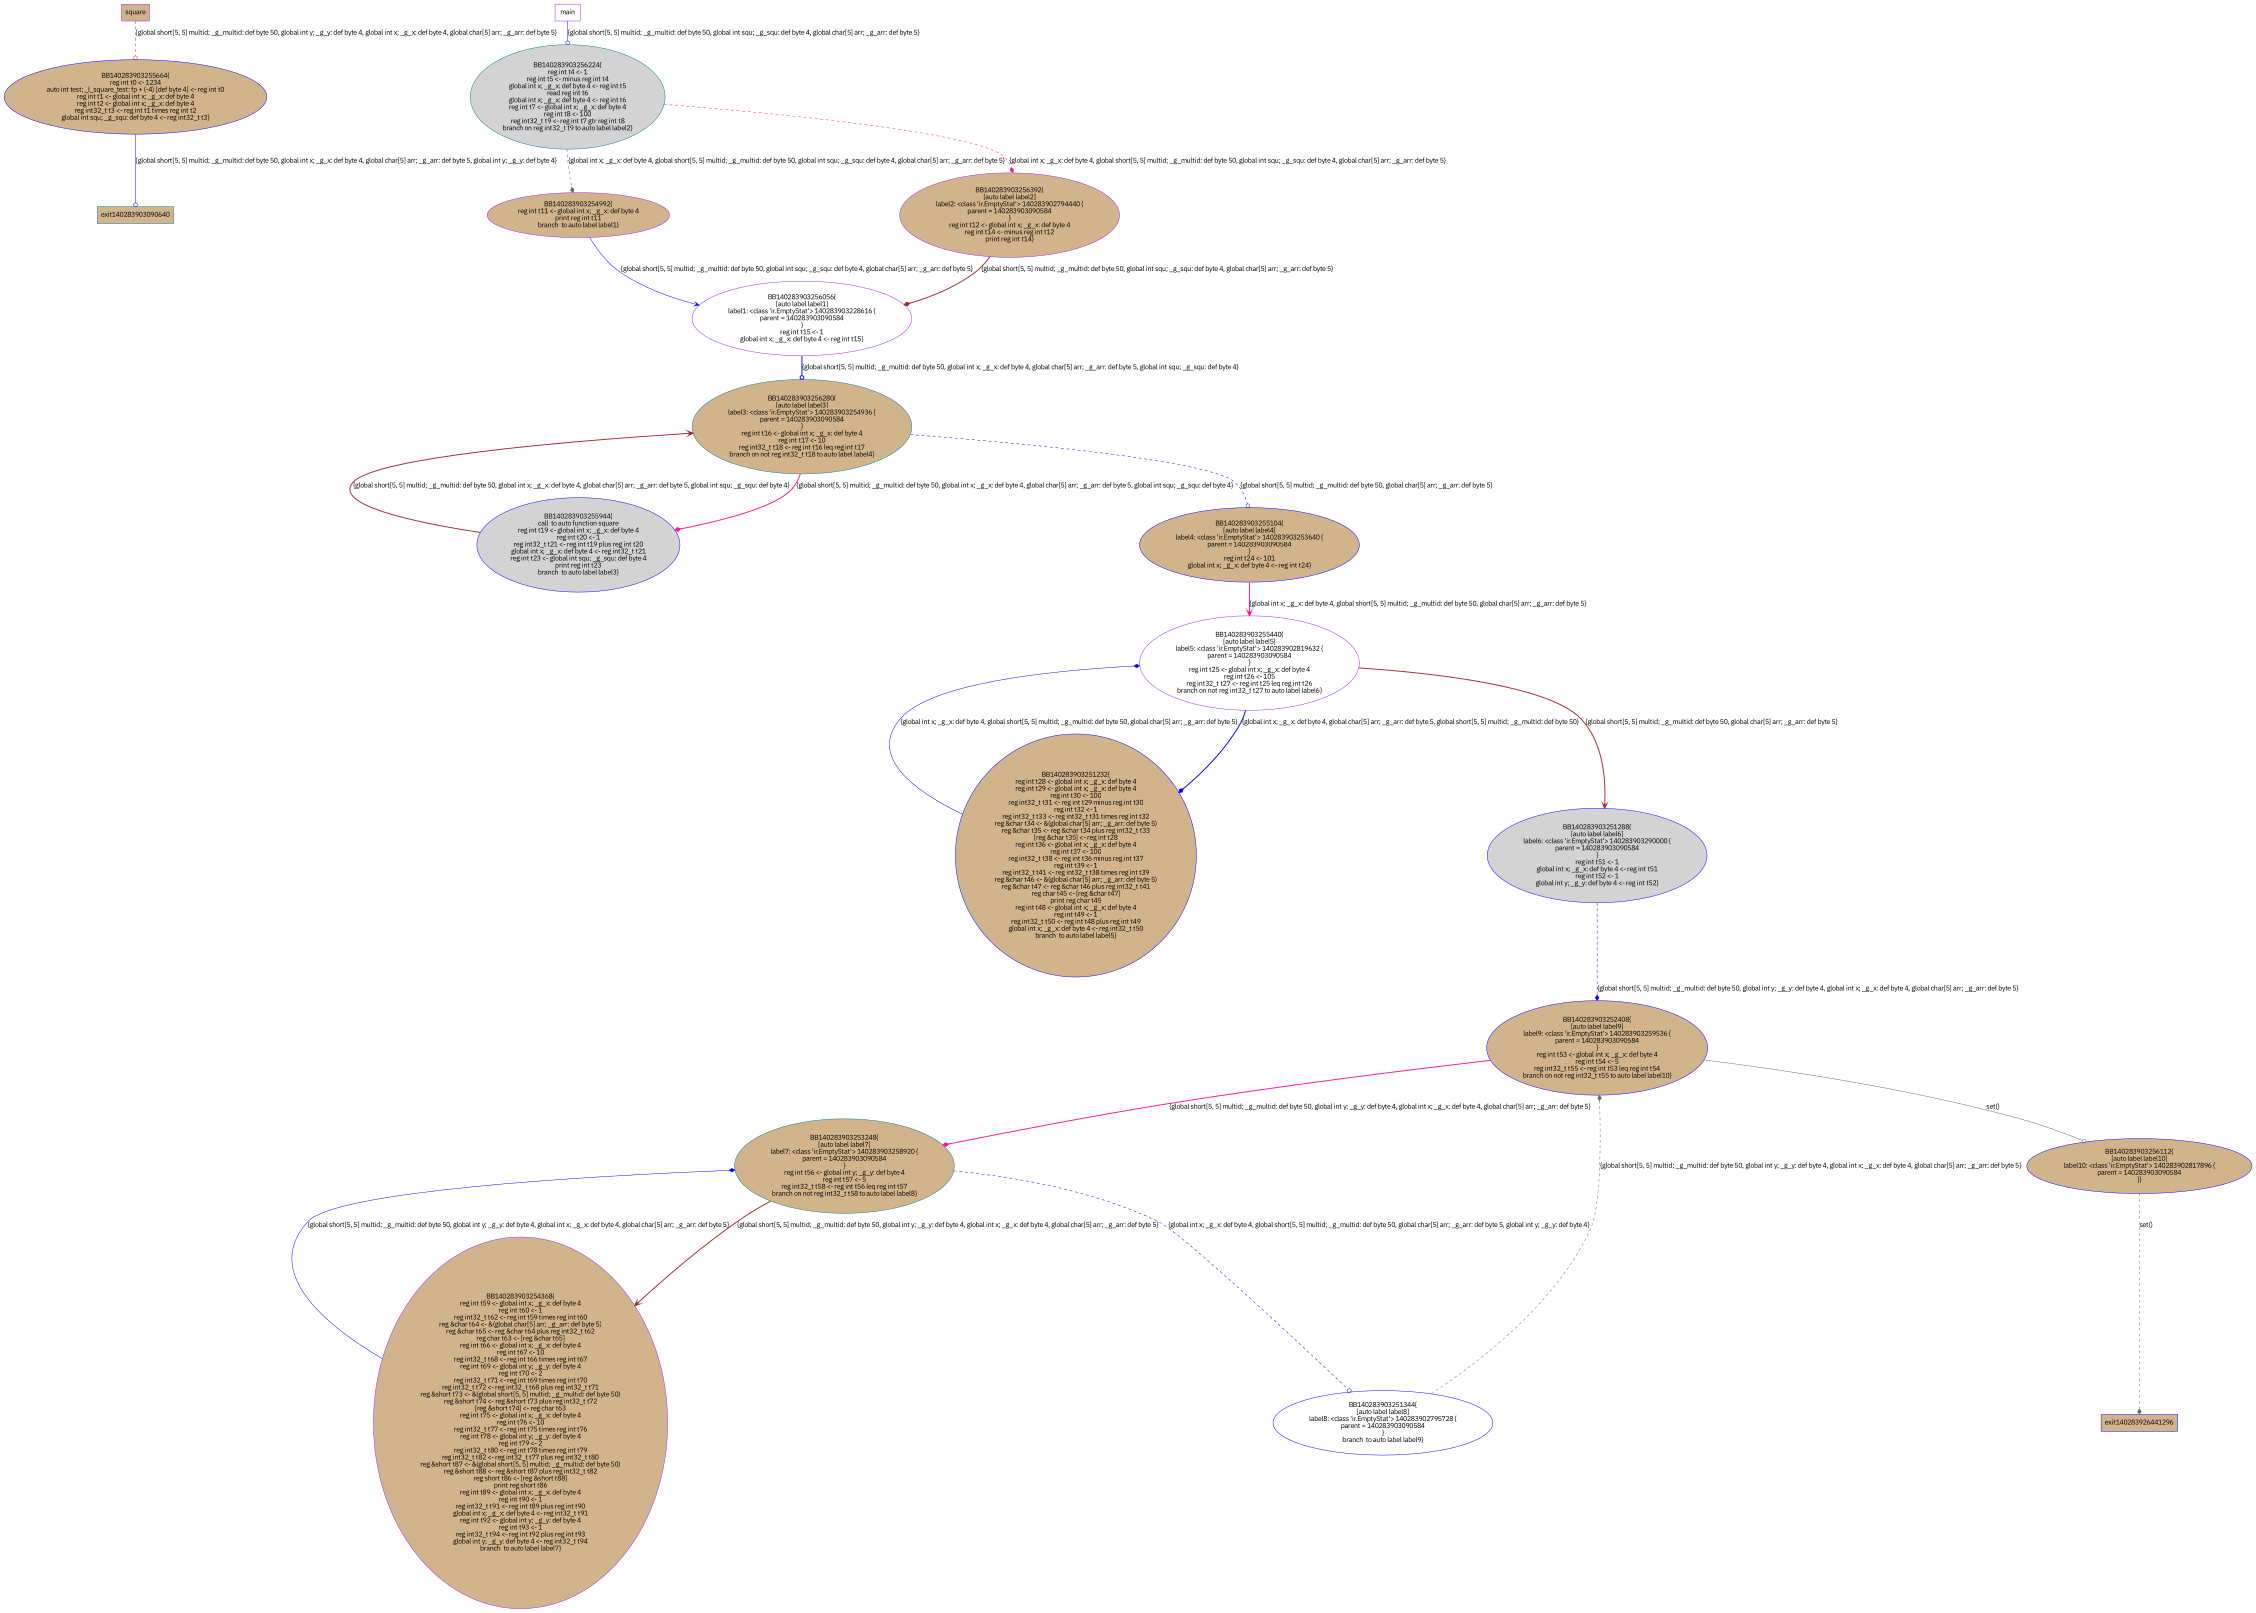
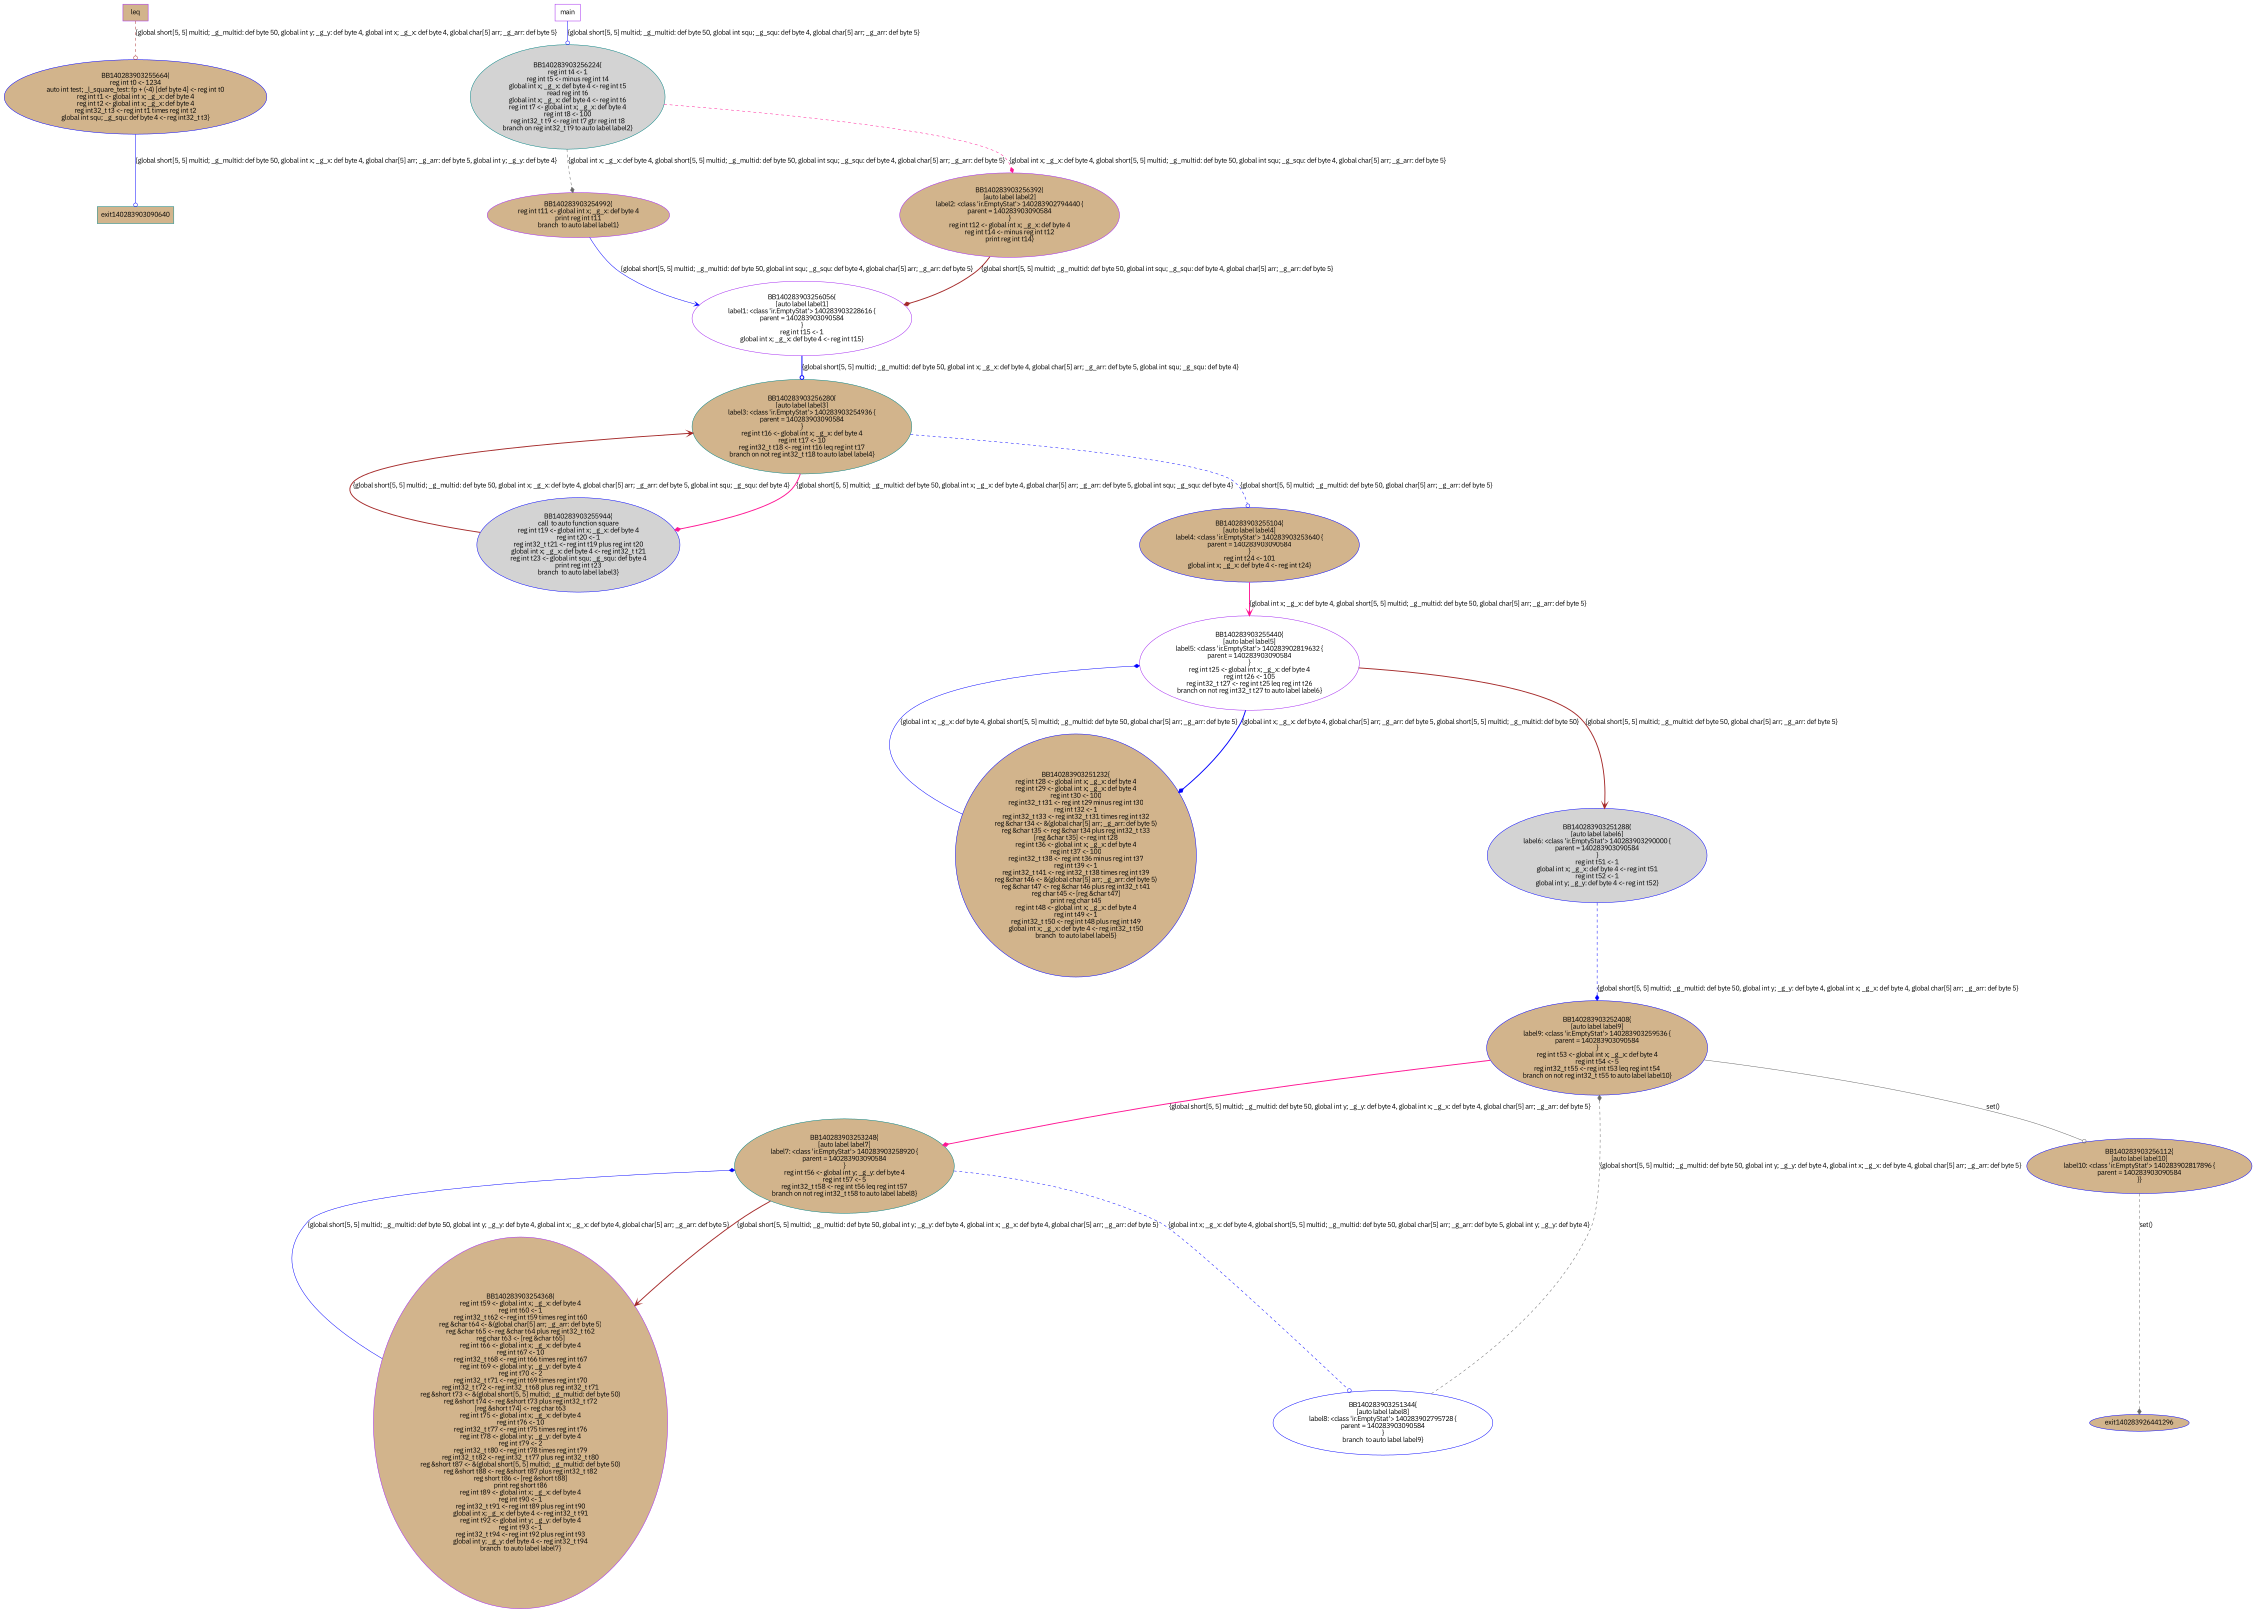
node "square": label "square" -> "leq"
node "exit140283926441296": shape box -> ellipse
